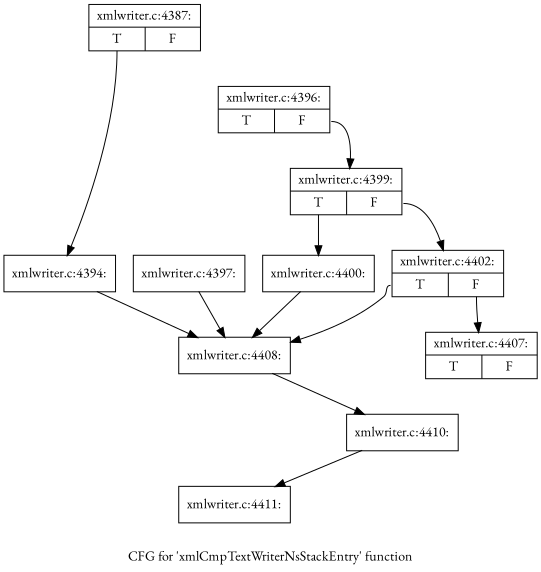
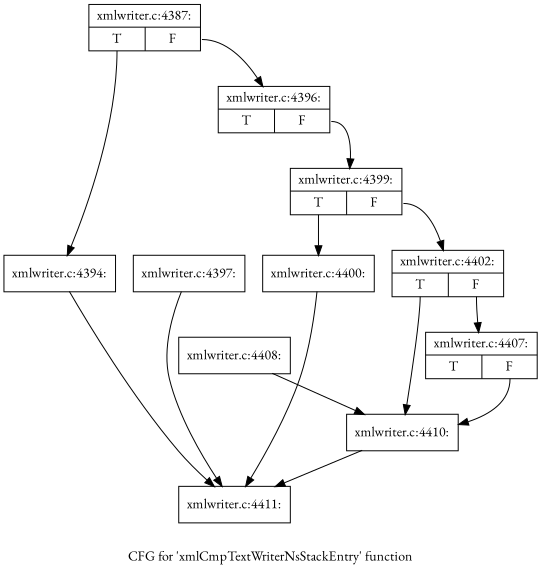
edge "xmlwriter.c:4387:" -> "xmlwriter.c:4396:": added
edge "xmlwriter.c:4397:" -> "xmlwriter.c:4408:": now "xmlwriter.c:4397:" -> "xmlwriter.c:4411:"
edge "xmlwriter.c:4400:" -> "xmlwriter.c:4408:": now "xmlwriter.c:4400:" -> "xmlwriter.c:4411:"
edge "xmlwriter.c:4394:" -> "xmlwriter.c:4408:": now "xmlwriter.c:4394:" -> "xmlwriter.c:4411:"
edge "xmlwriter.c:4402:" -> "xmlwriter.c:4408:": now "xmlwriter.c:4402:" -> "xmlwriter.c:4410:"
edge "xmlwriter.c:4407:" -> "xmlwriter.c:4410:": added
